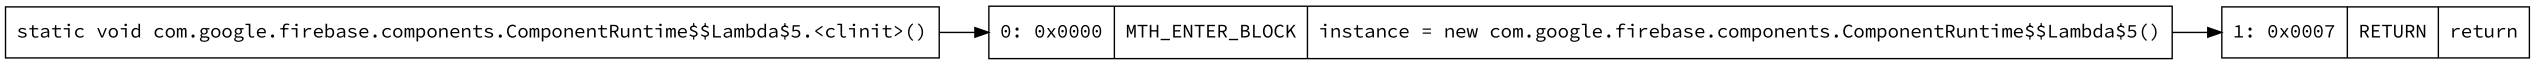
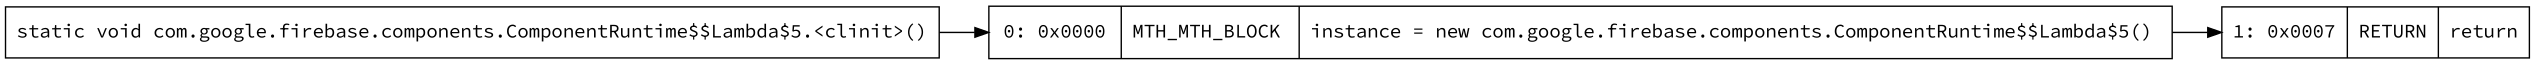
node "0: 0x0000": text "MTH_ENTER_BLOCK" -> "MTH_MTH_BLOCK"
